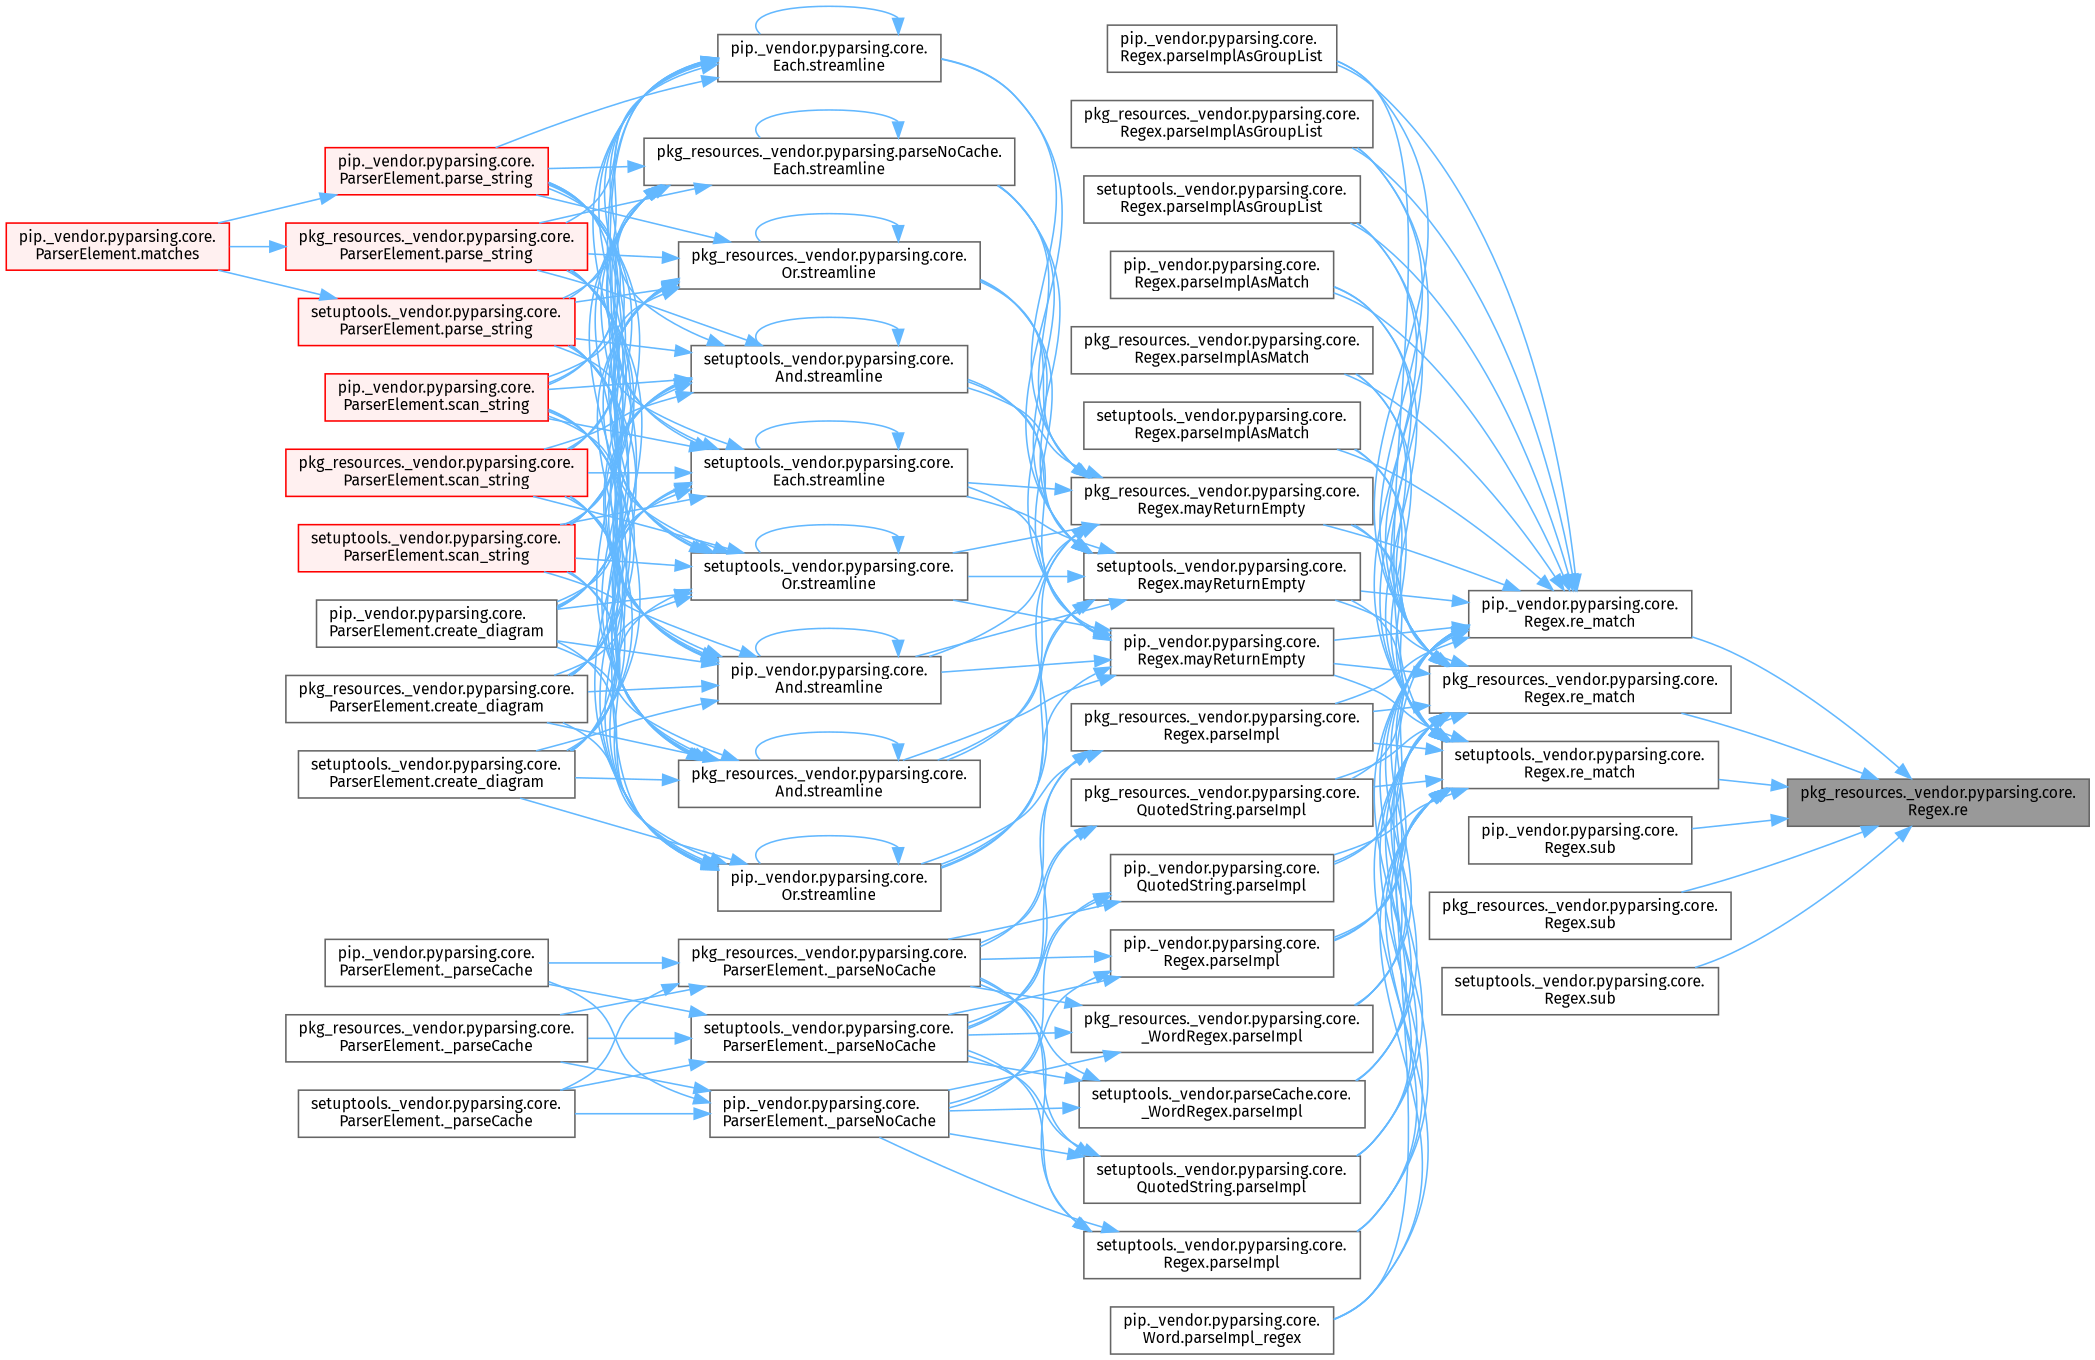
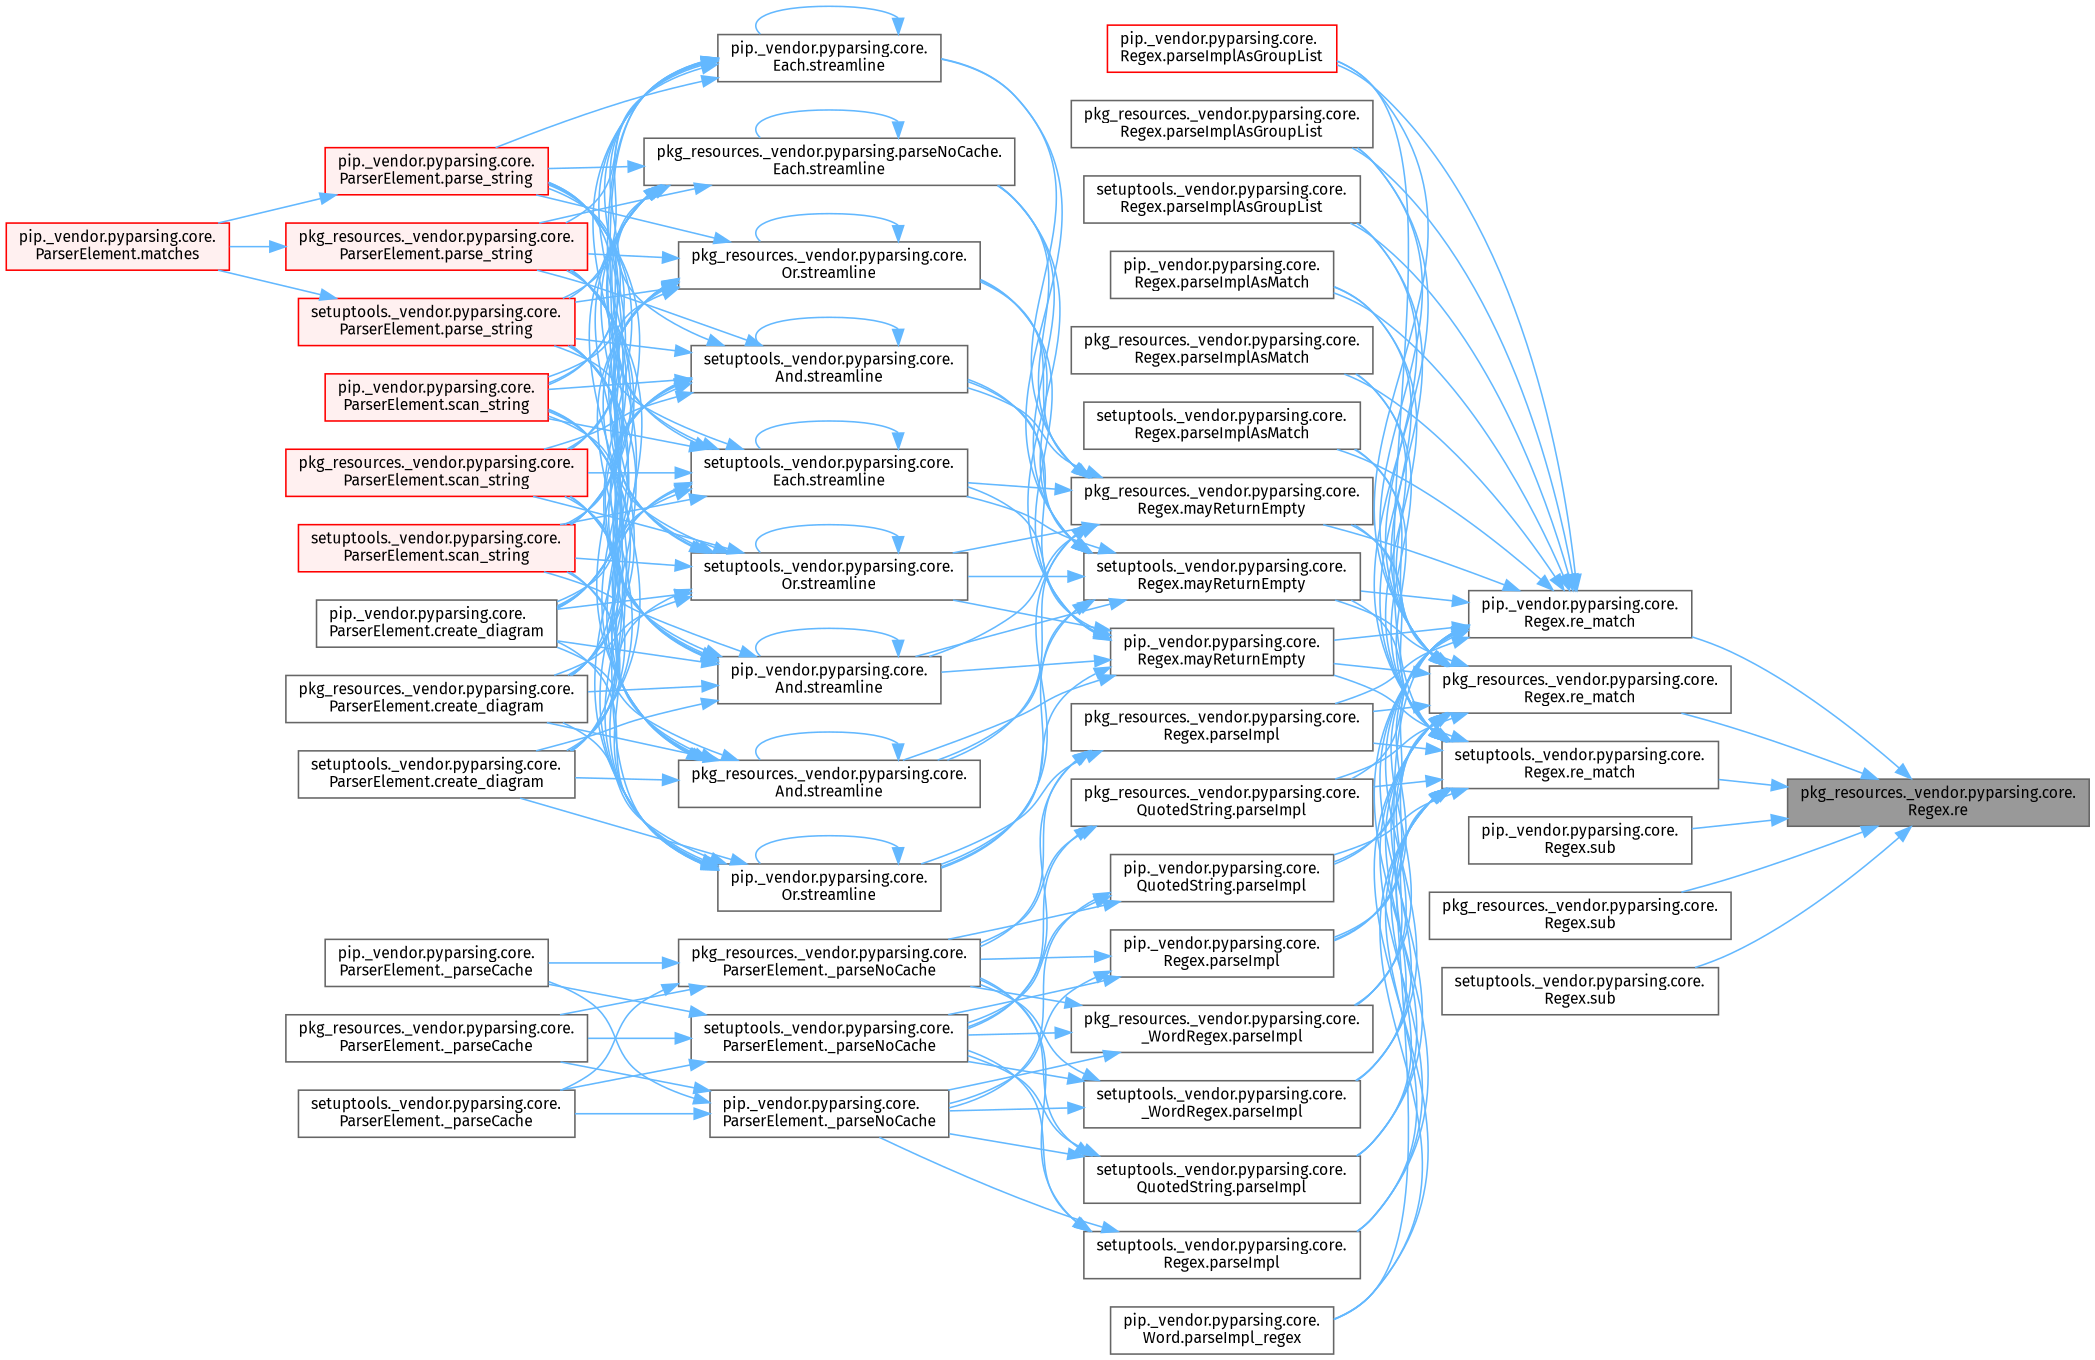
node "pip._vendor.pyparsing.core. Regex.parseImplAsGroupList": color grey40 -> red
node "setuptools._vendor.parseCache.core. _WordRegex.parseImpl": label "setuptools._vendor.parseCache.core. _WordRegex.parseImpl" -> "setuptools._vendor.pyparsing.core. _WordRegex.parseImpl"
